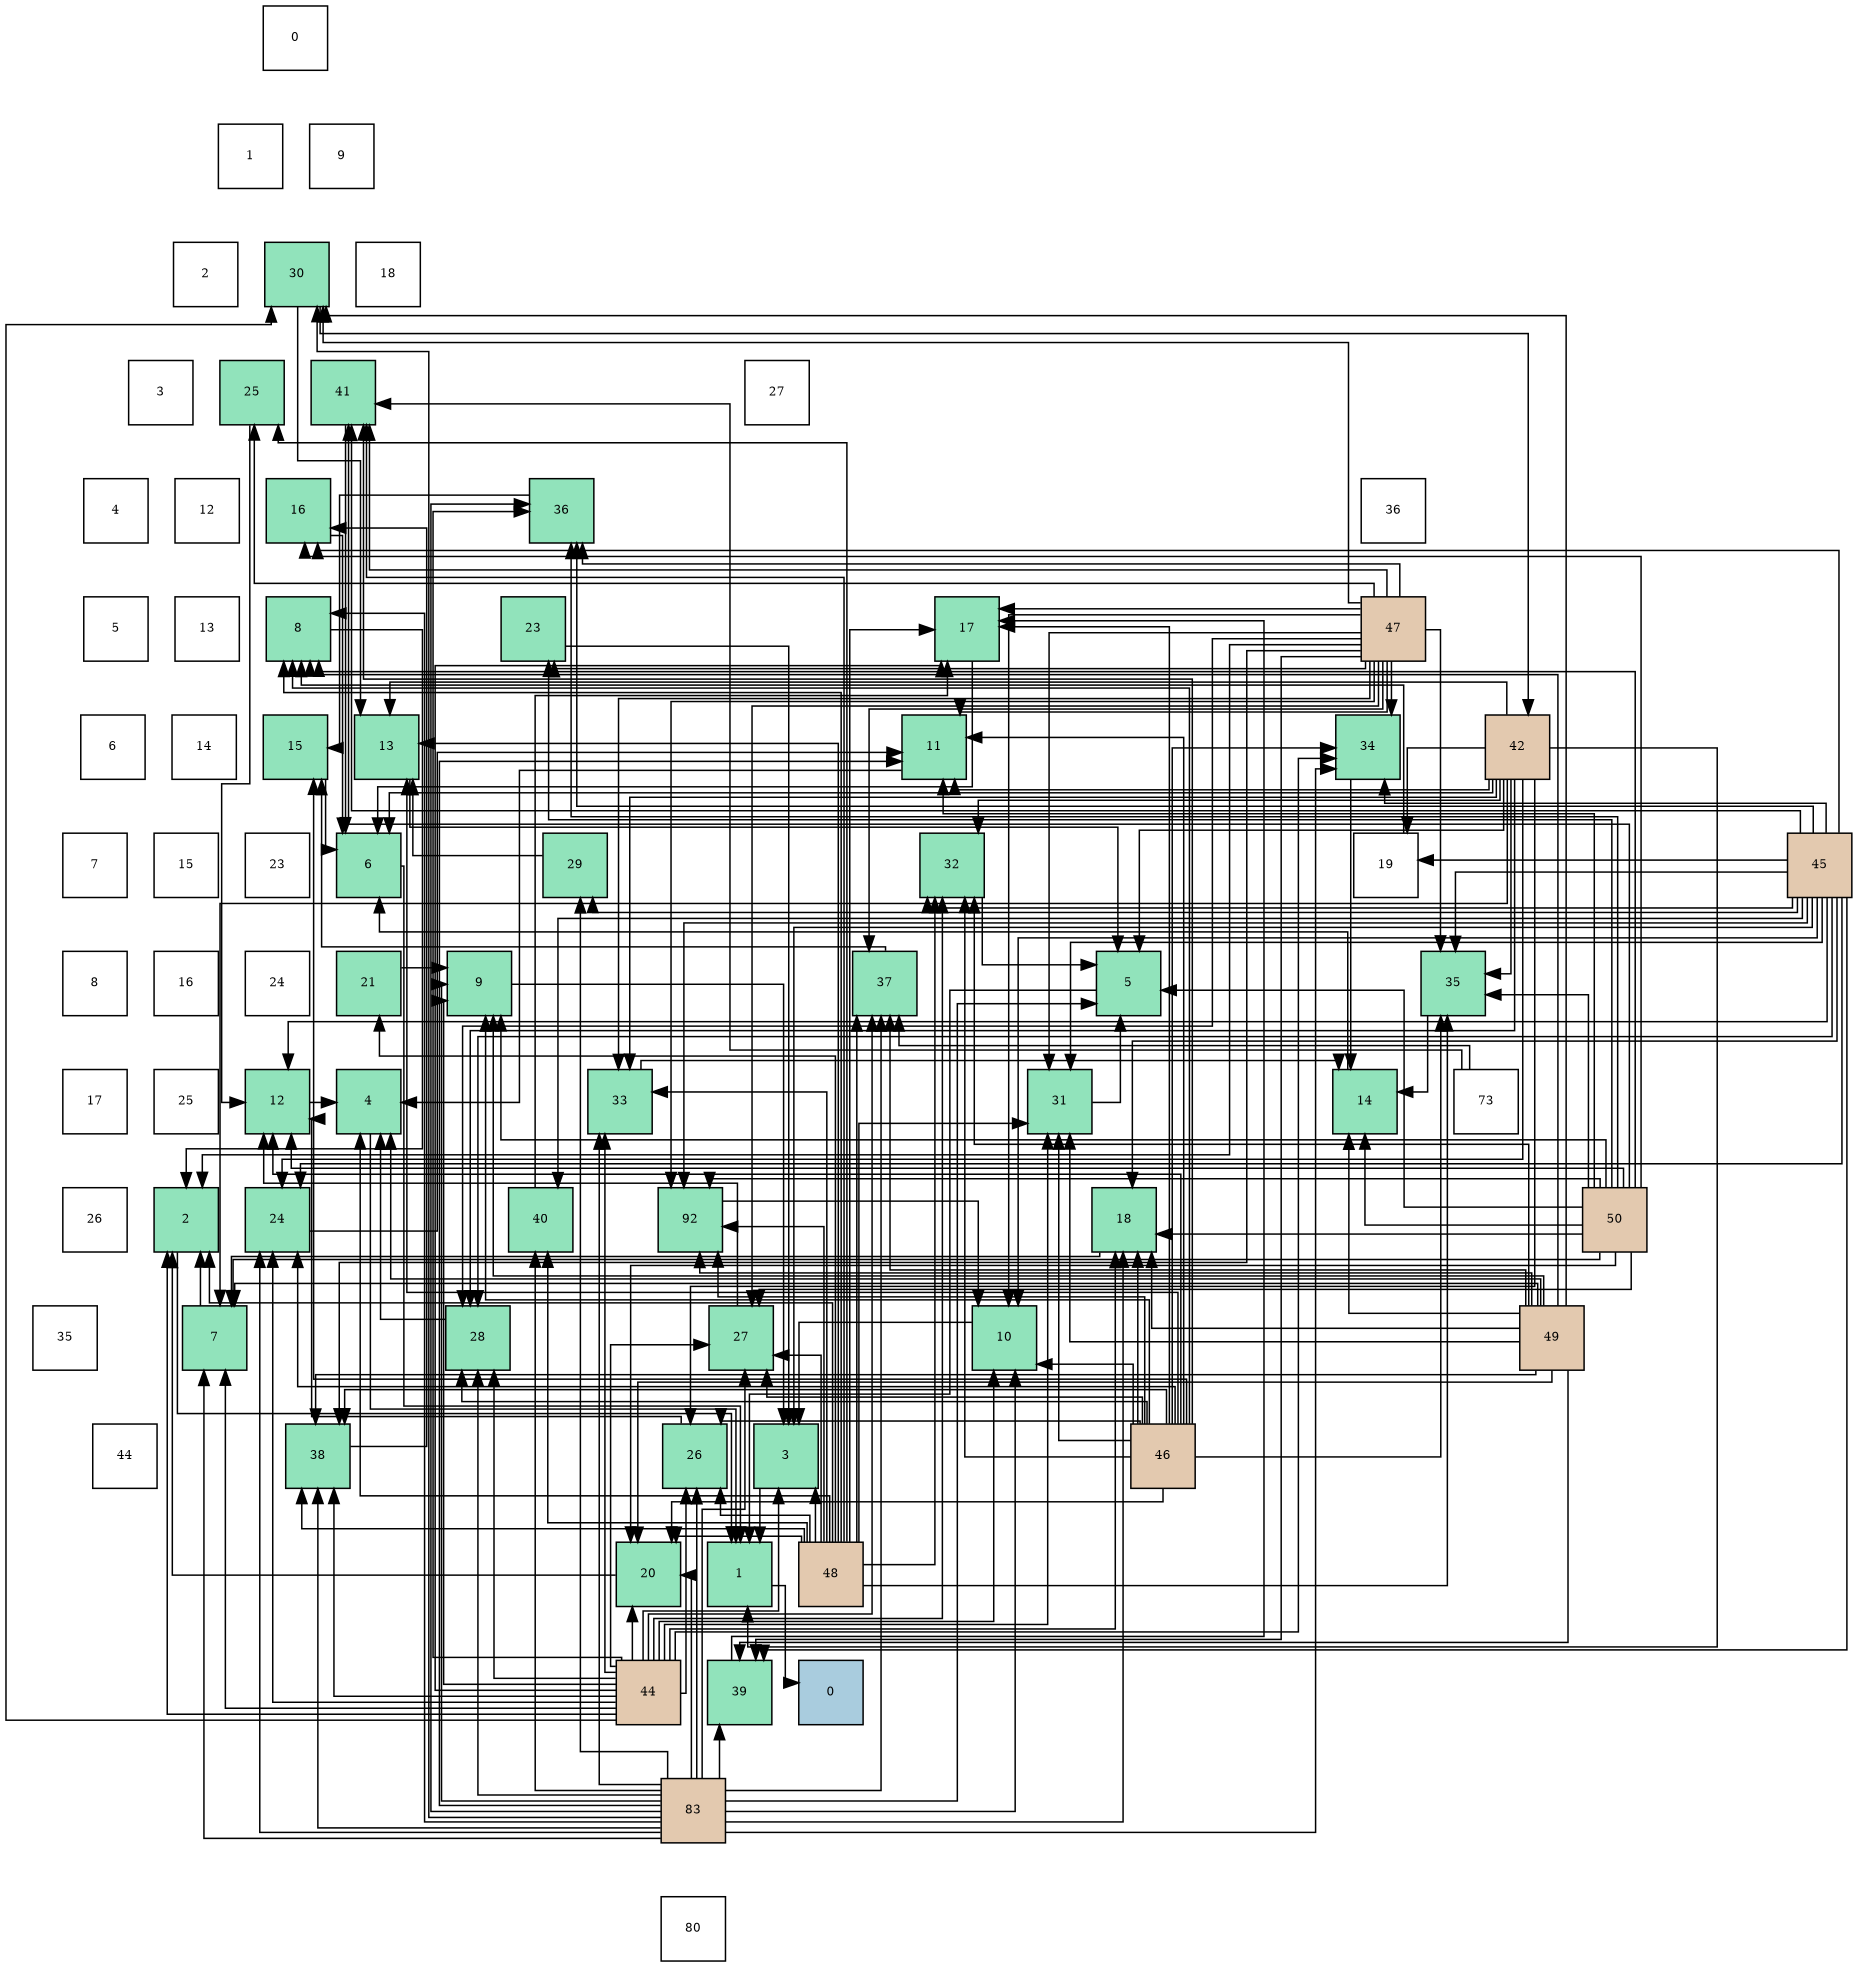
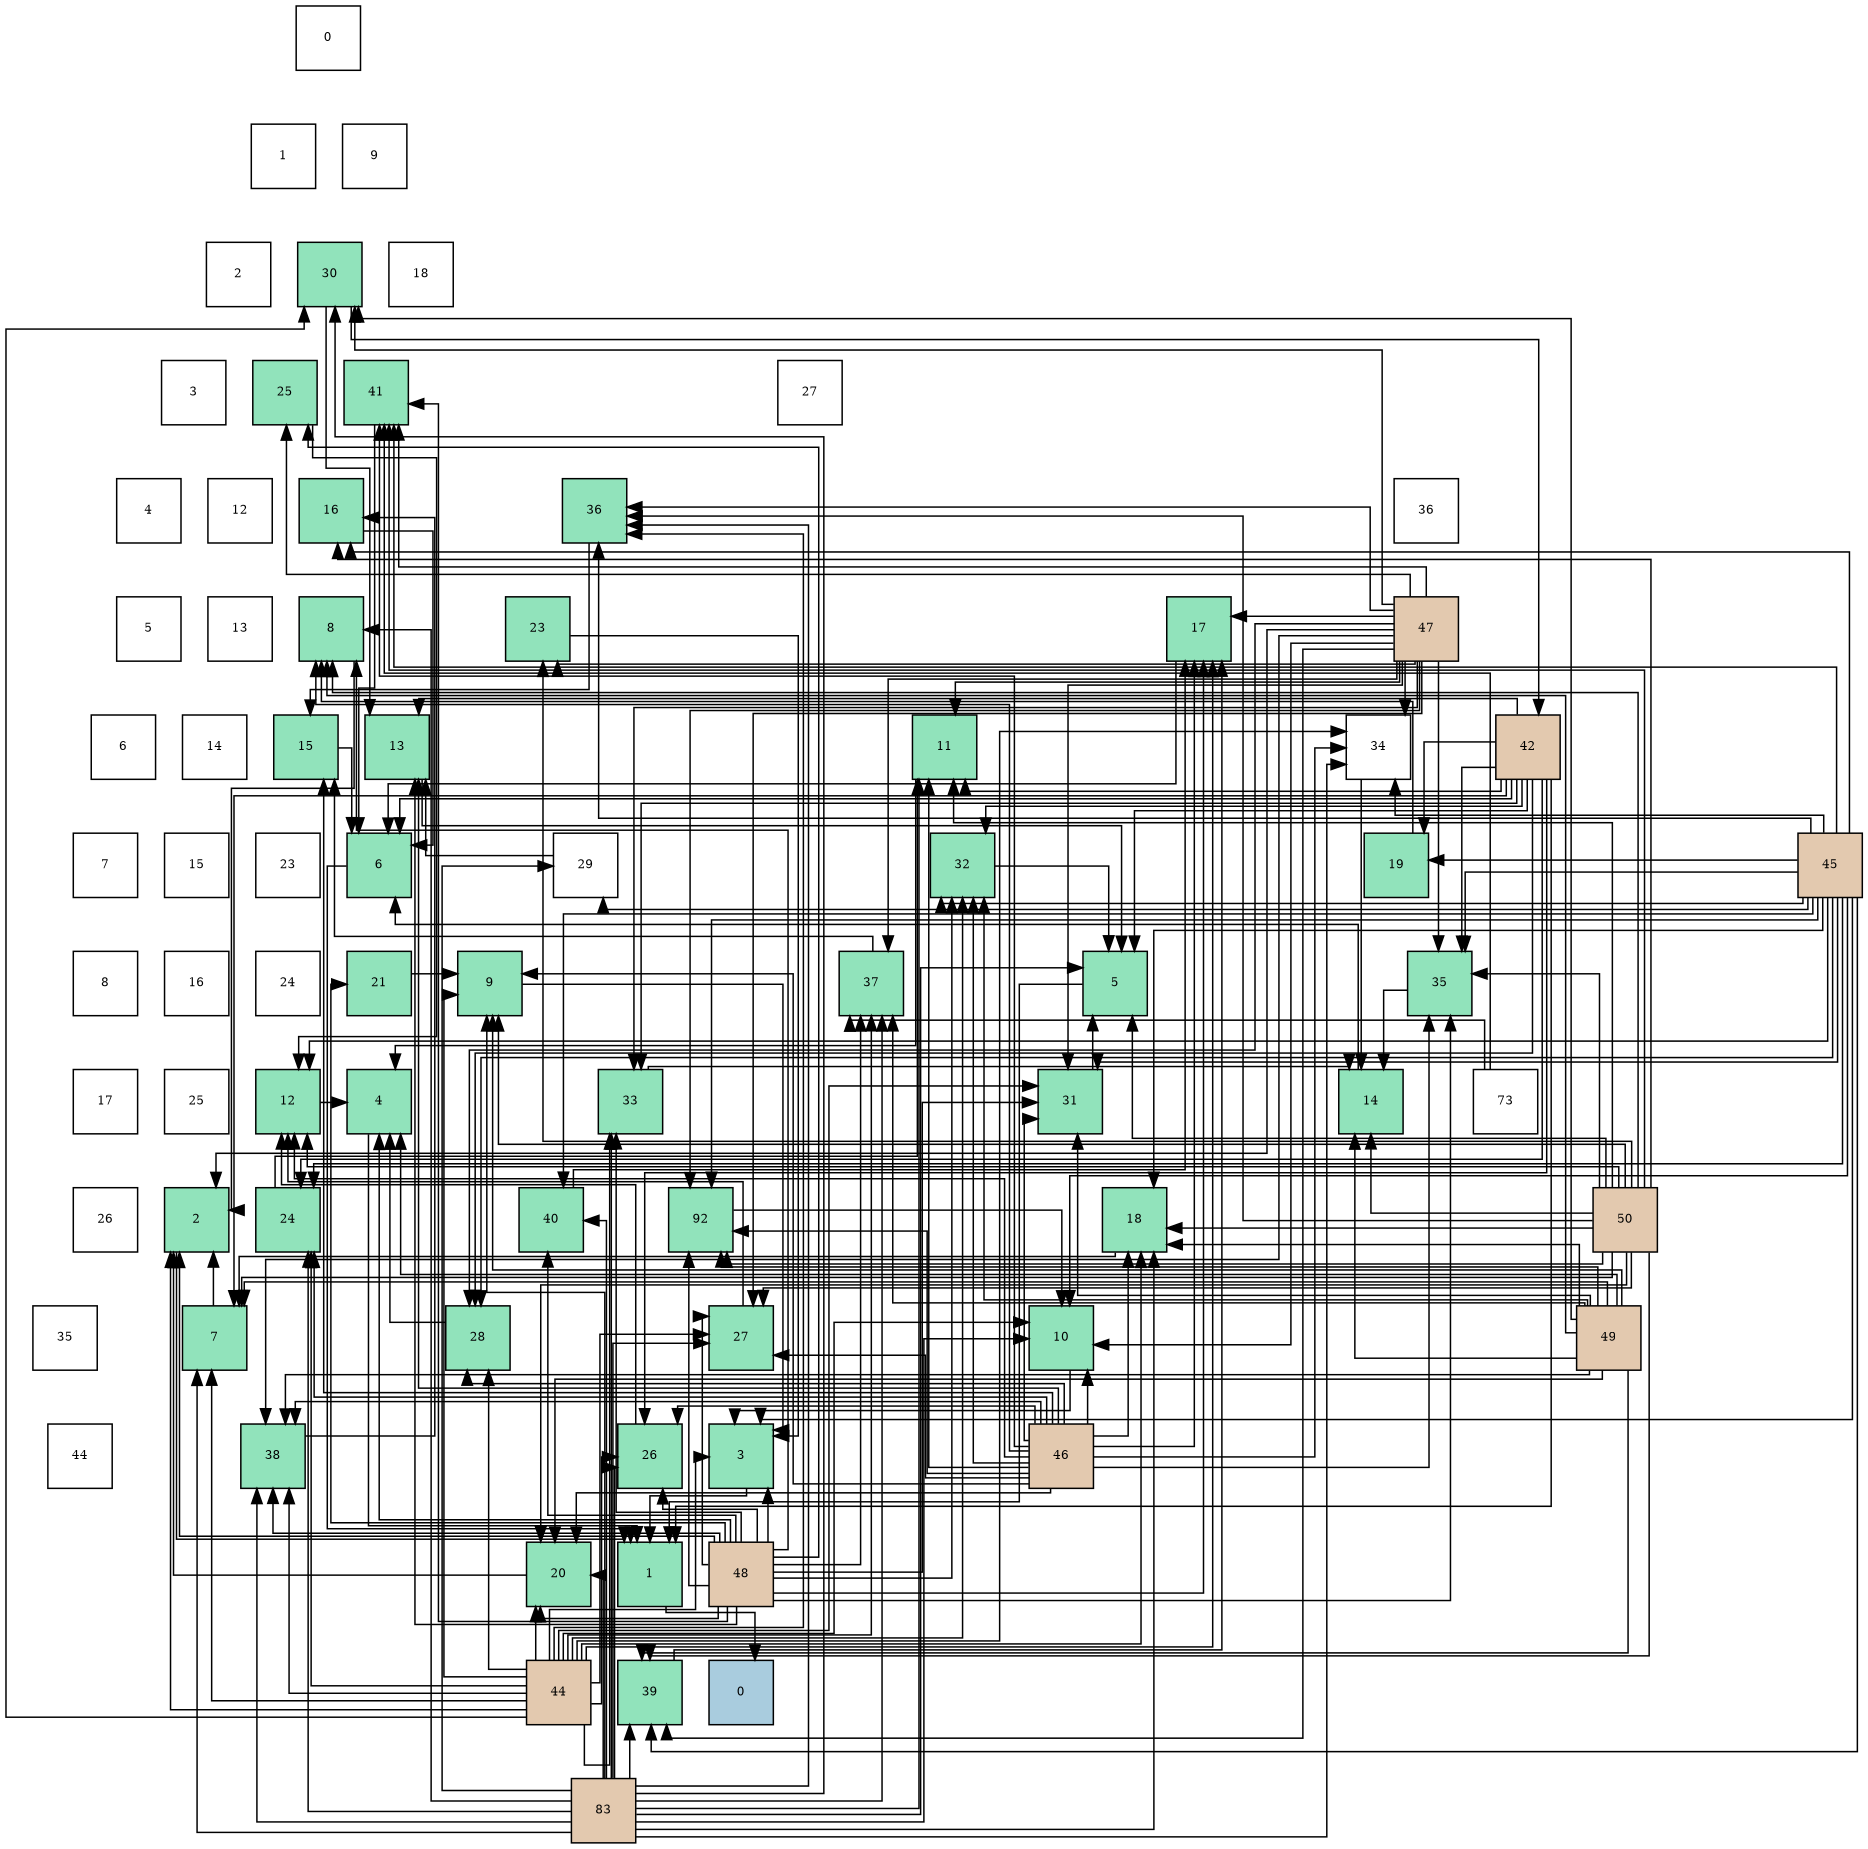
node "34": fillcolor #91e3bb -> #ffffff
node "29": fillcolor #91e3bb -> #ffffff
node "19": fillcolor #ffffff -> #91e3bb
edge "50" -> "39": added
edge "83" -> "28": removed
node "80": removed
